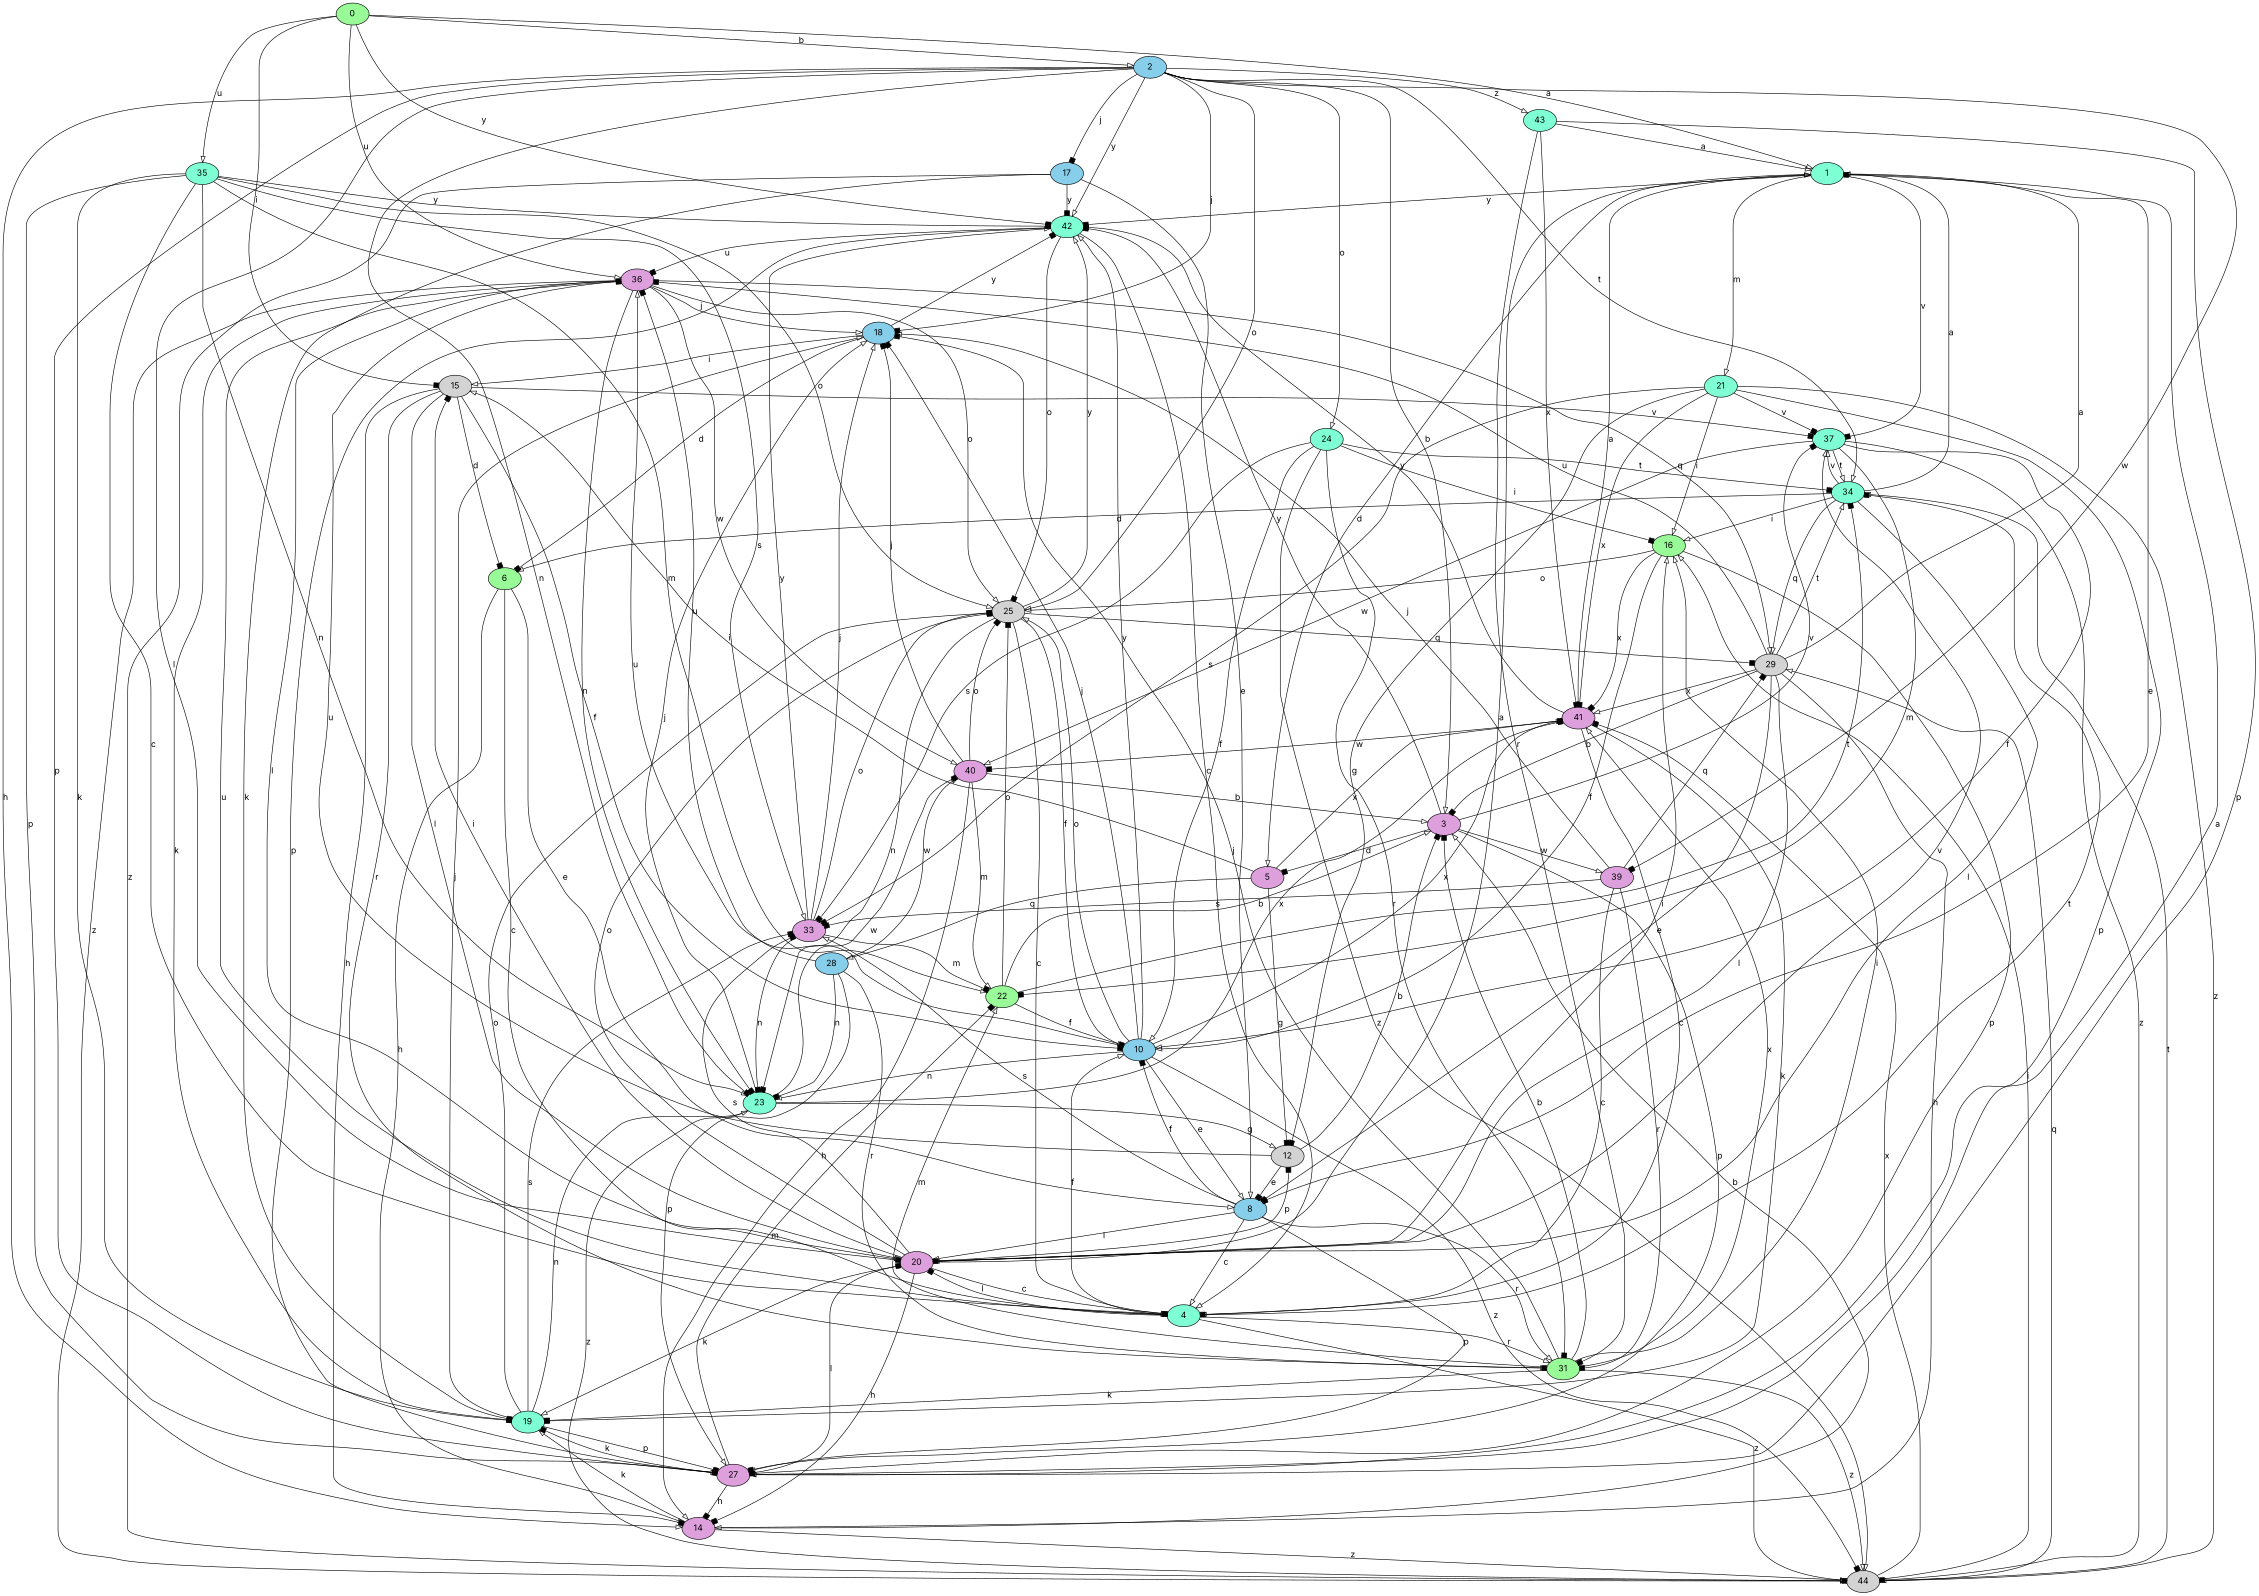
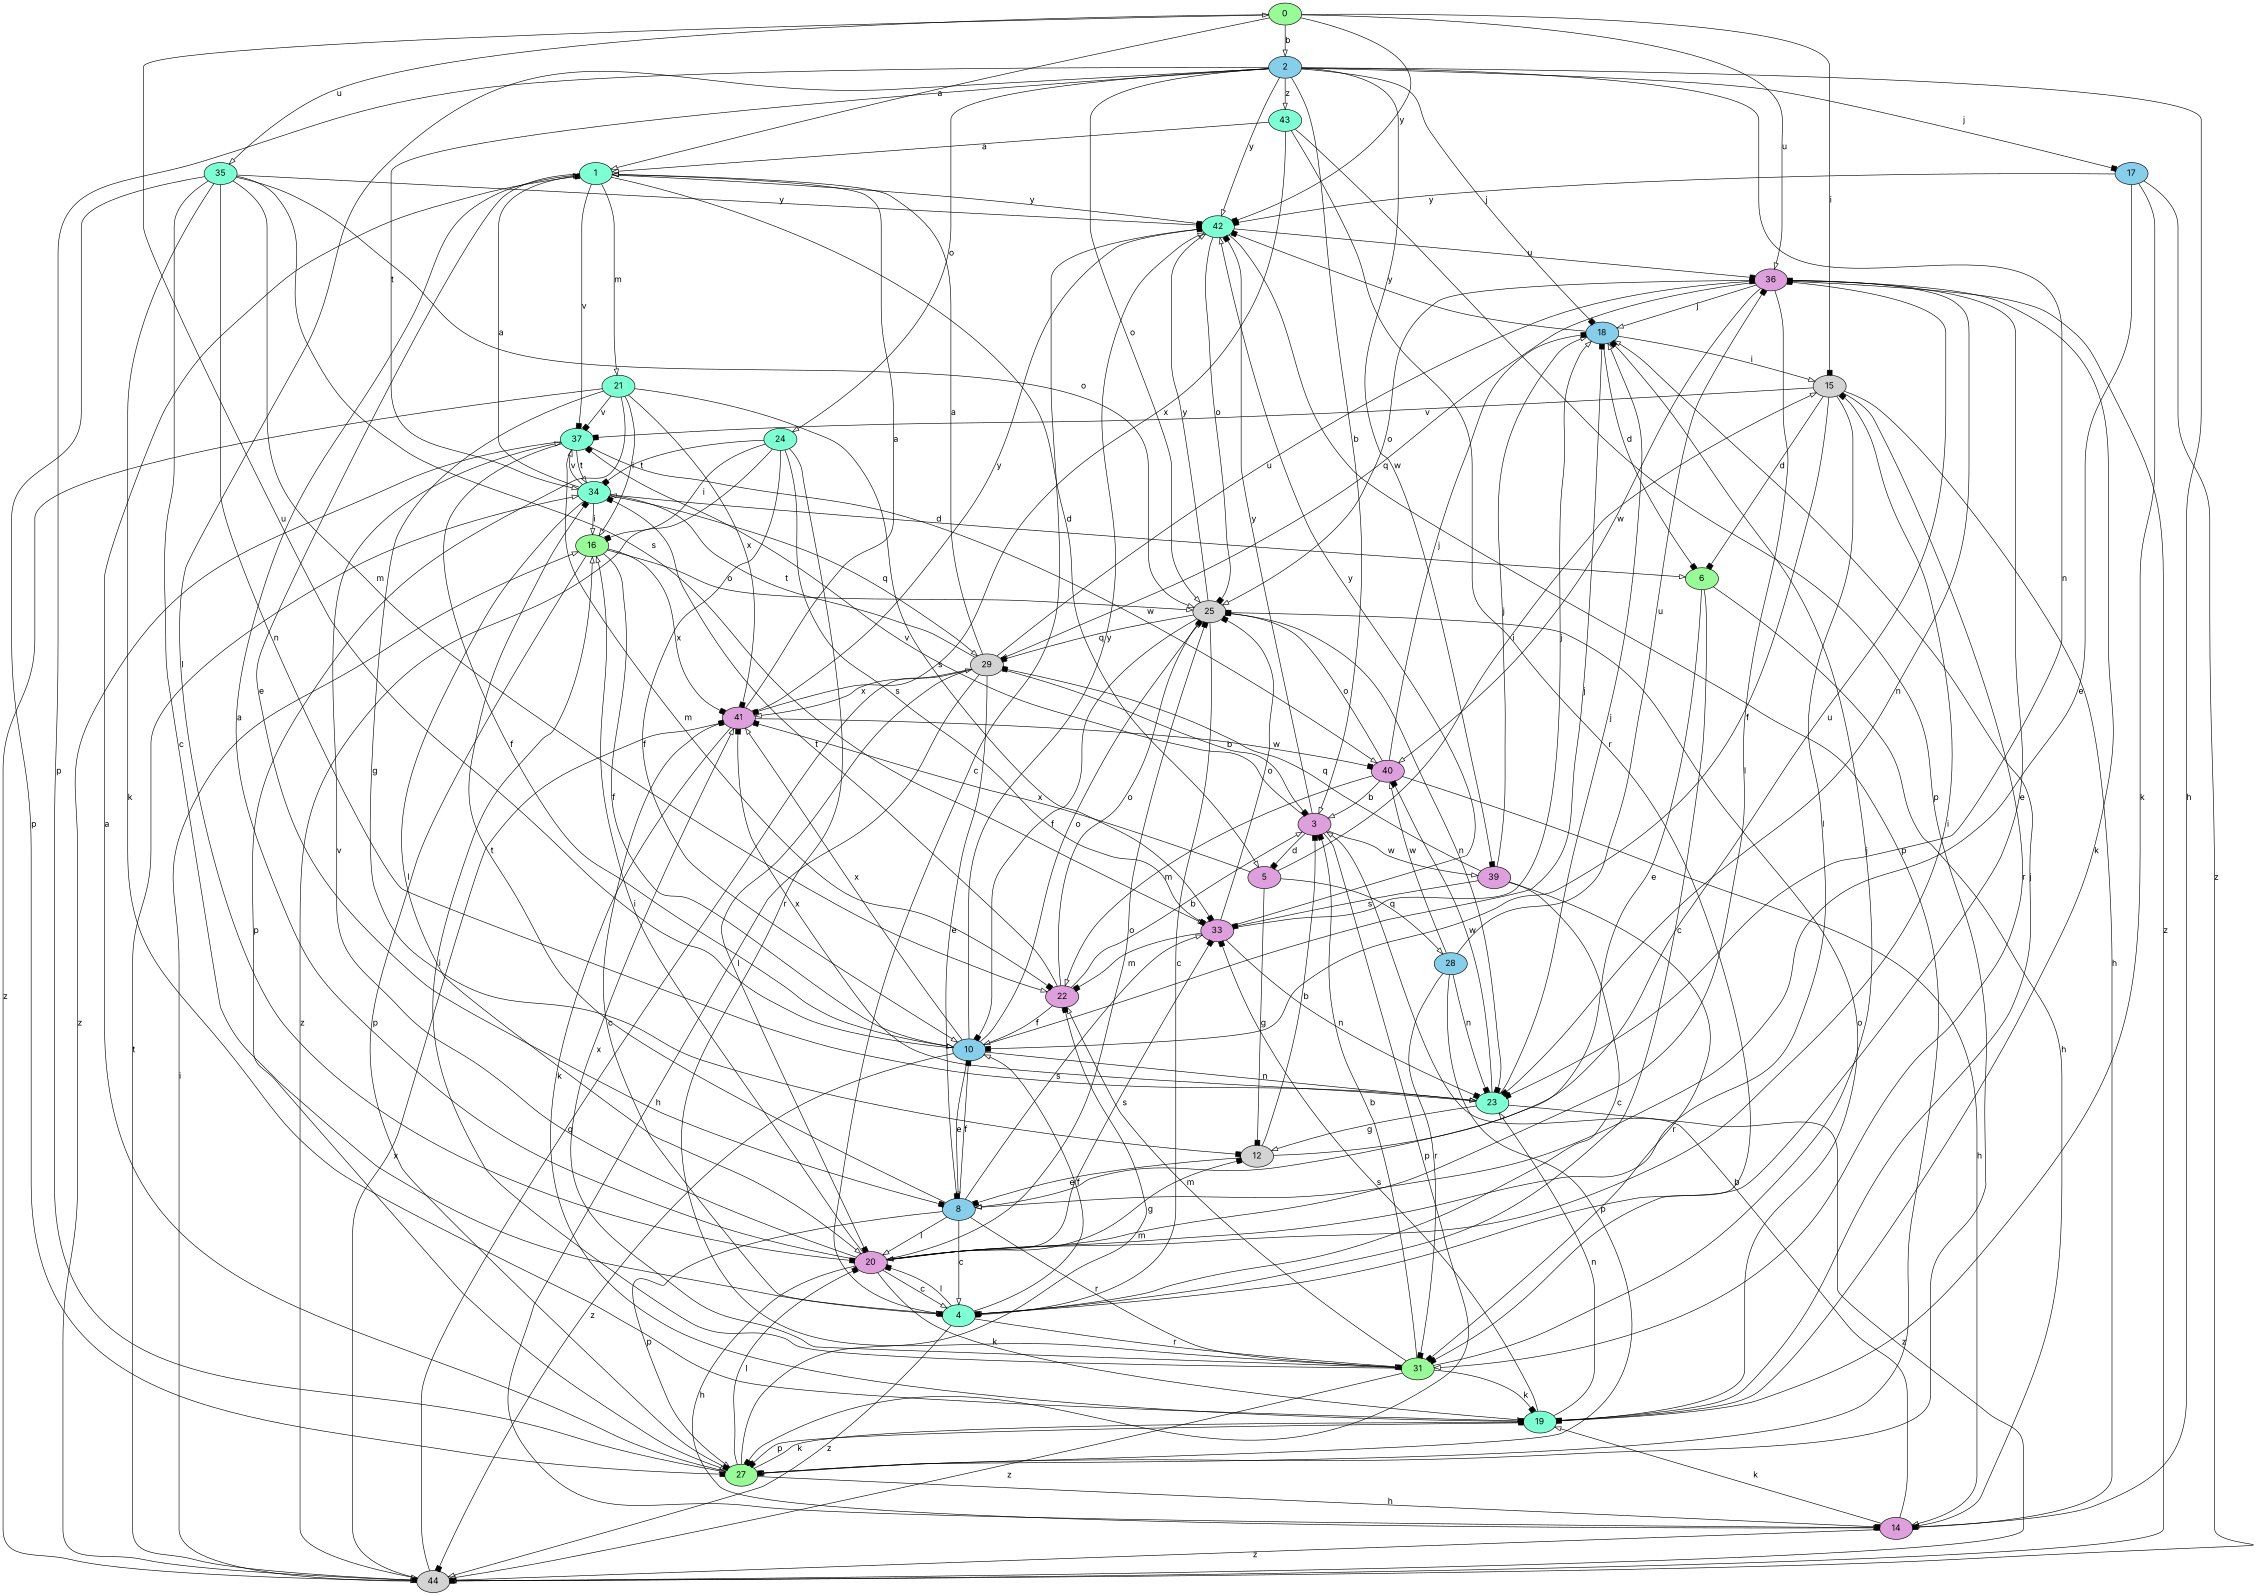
edge "4" -> "36": label "u" -> "e"
edge "10" -> "36": now "10" -> "0"
node "22": fillcolor palegreen -> plum
edge "4" -> "34": now "8" -> "34"
edge "20" -> "12": label "p" -> "g"
node "27": fillcolor plum -> palegreen
